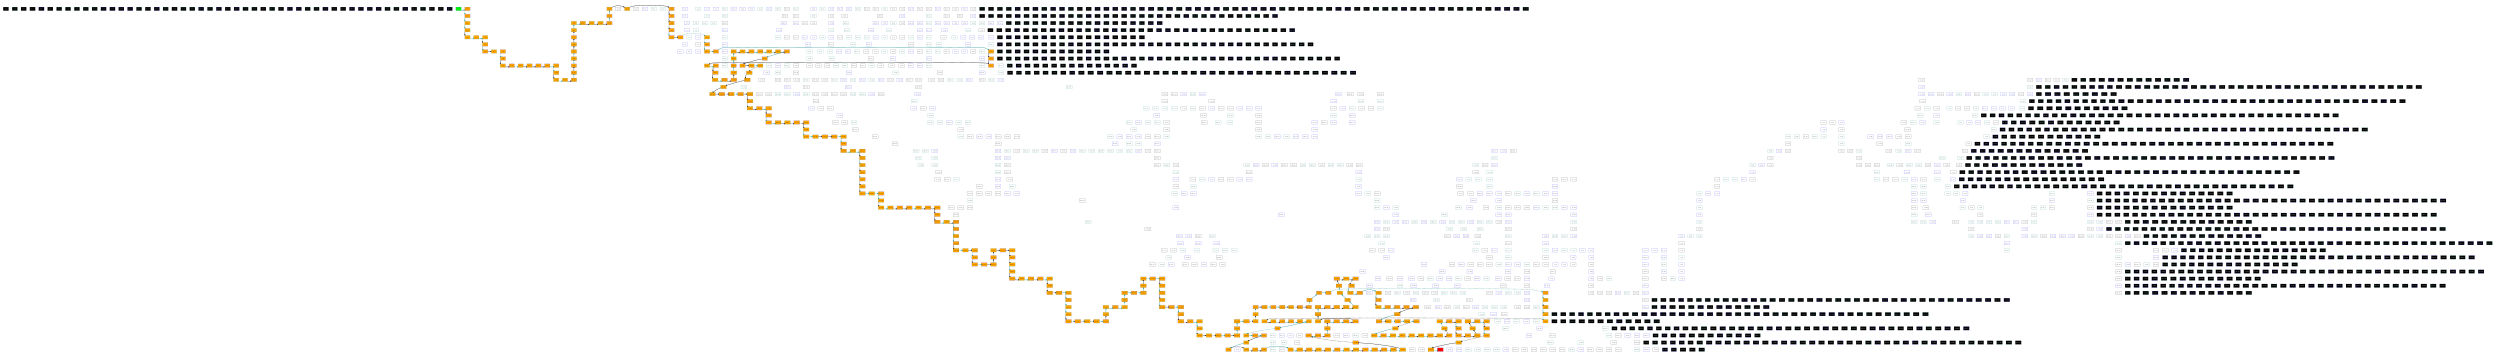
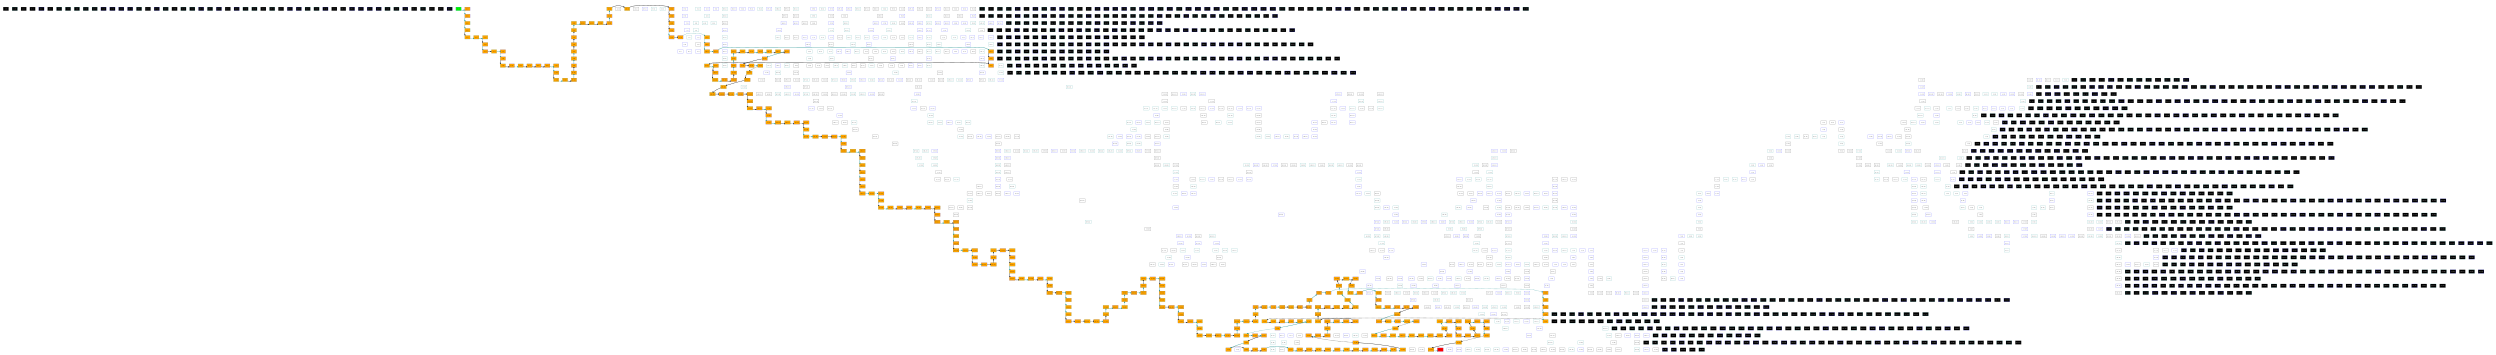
edge "(2,7)" -> "(1,7)": added
